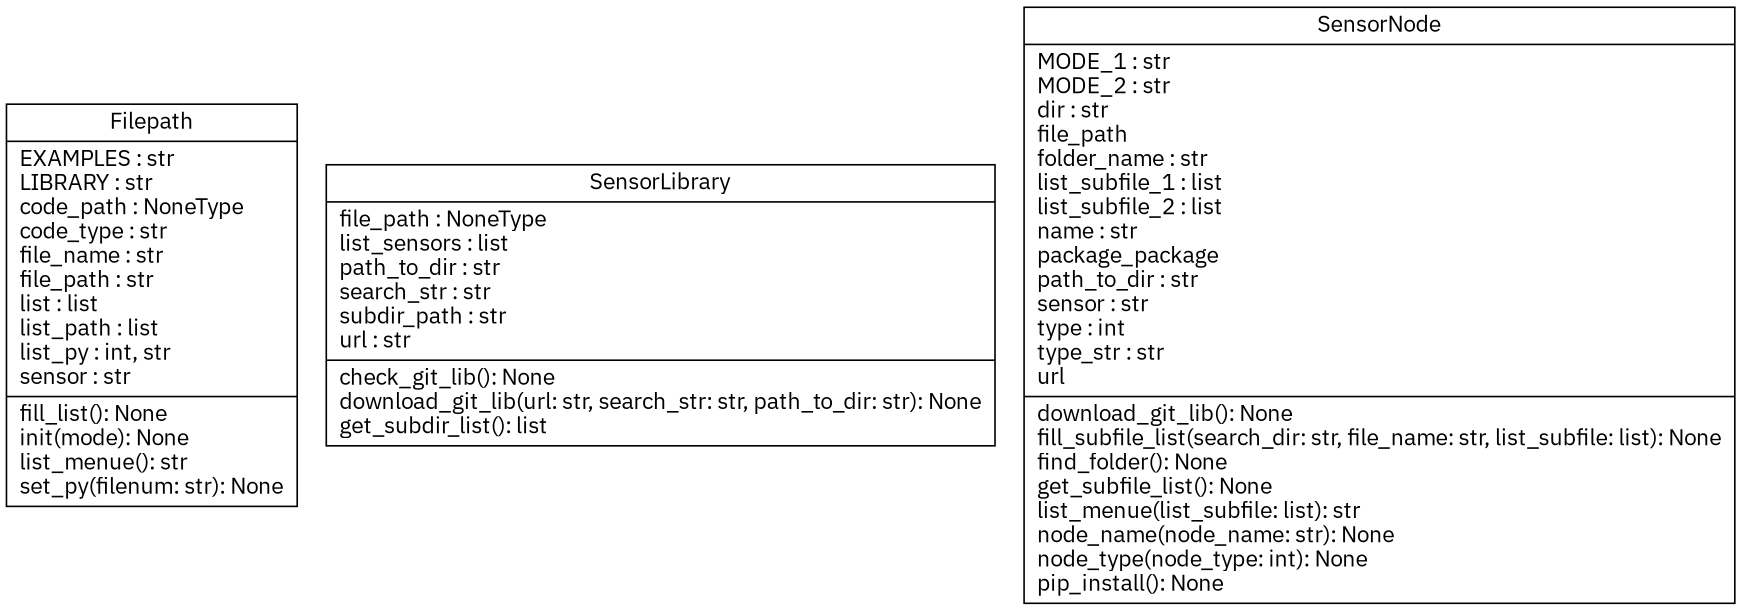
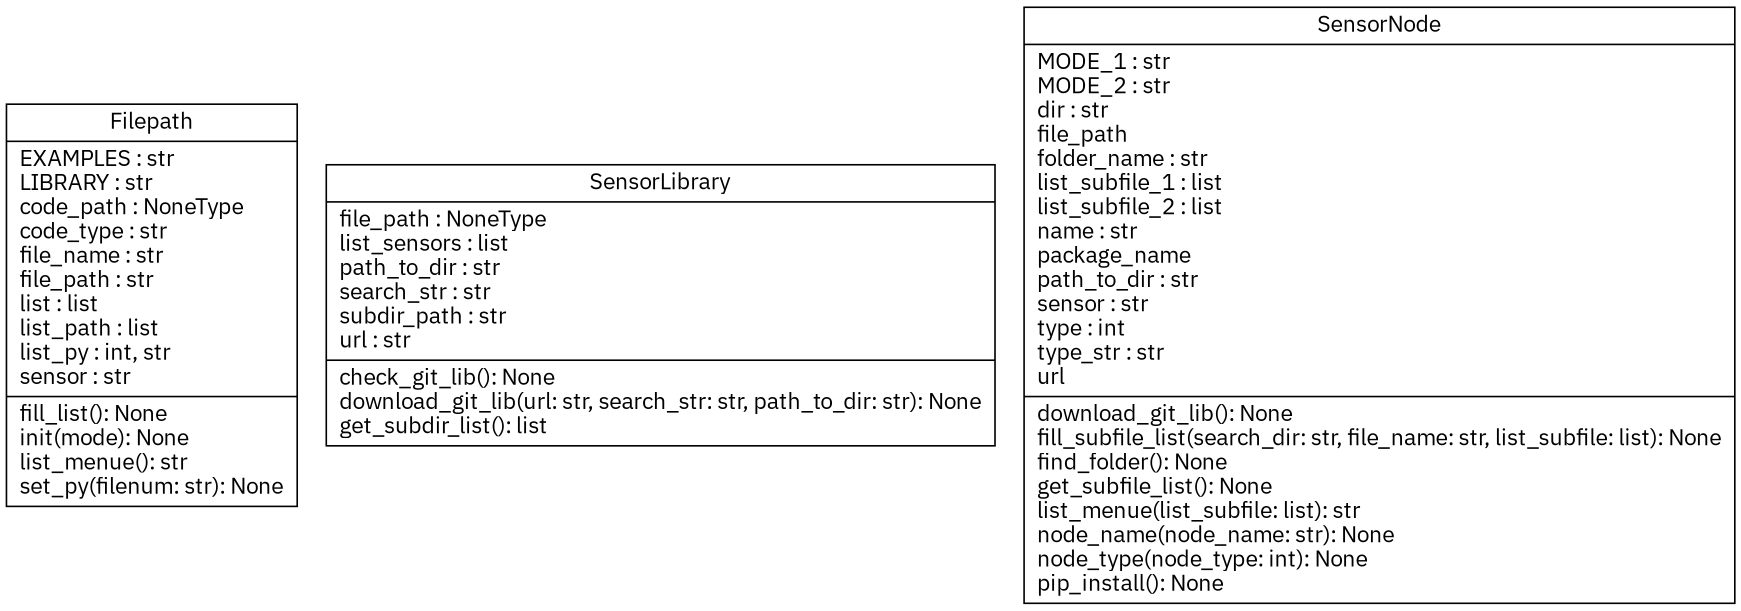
node "SensorNode": text "package_package" -> "package_name"
